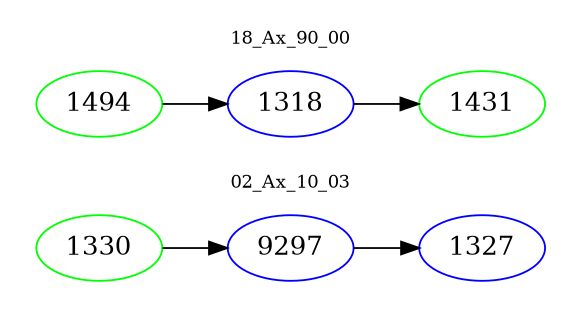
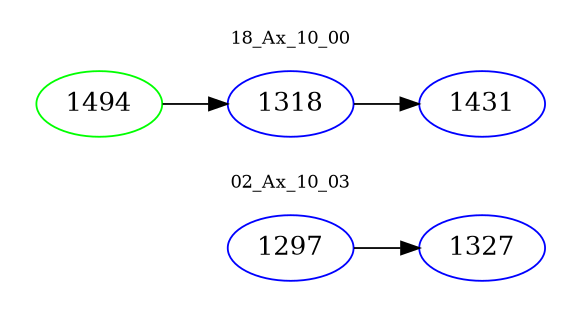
cluster "18_Ax_90_00": label "18_Ax_90_00" -> "18_Ax_10_00"
node "1431": color green -> blue
node "1330": removed
node "9297": label "9297" -> "1297"
